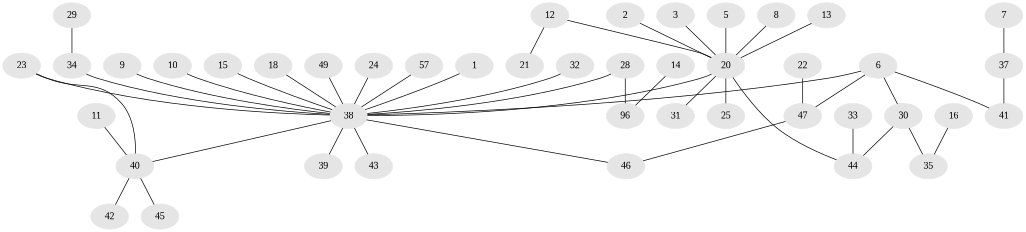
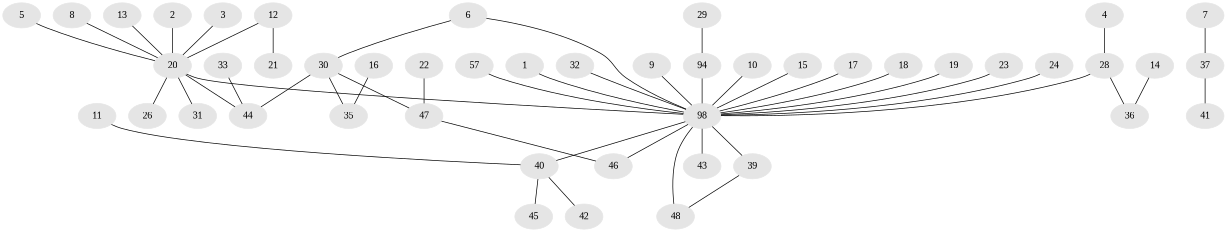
node "4": added
node "34": label "34" -> "94"
node "49": label "49" -> "19"
node "17": added
edge "6" -- "41": removed
edge "6" -- "47": now "30" -- "47"
edge "23" -- "40": removed
node "38": label "38" -> "98"
node "96": label "96" -> "36"
node "25": label "25" -> "26"
node "48": added
